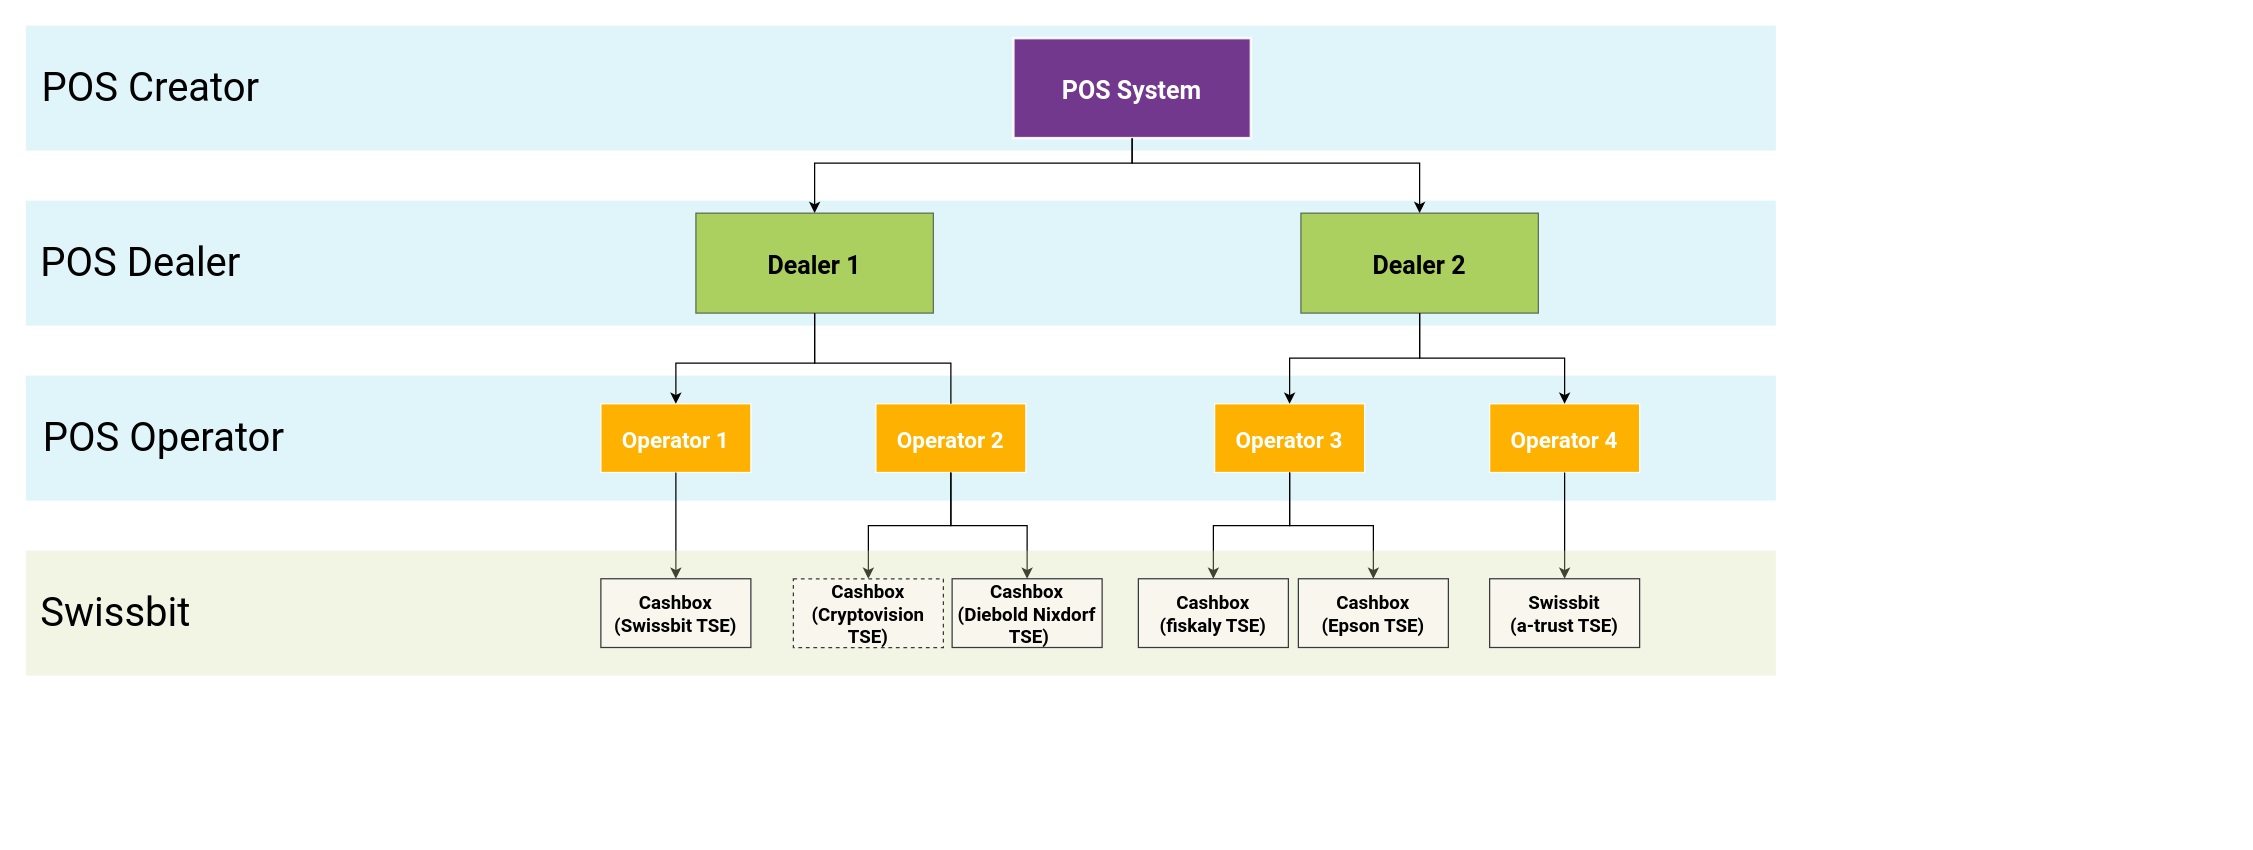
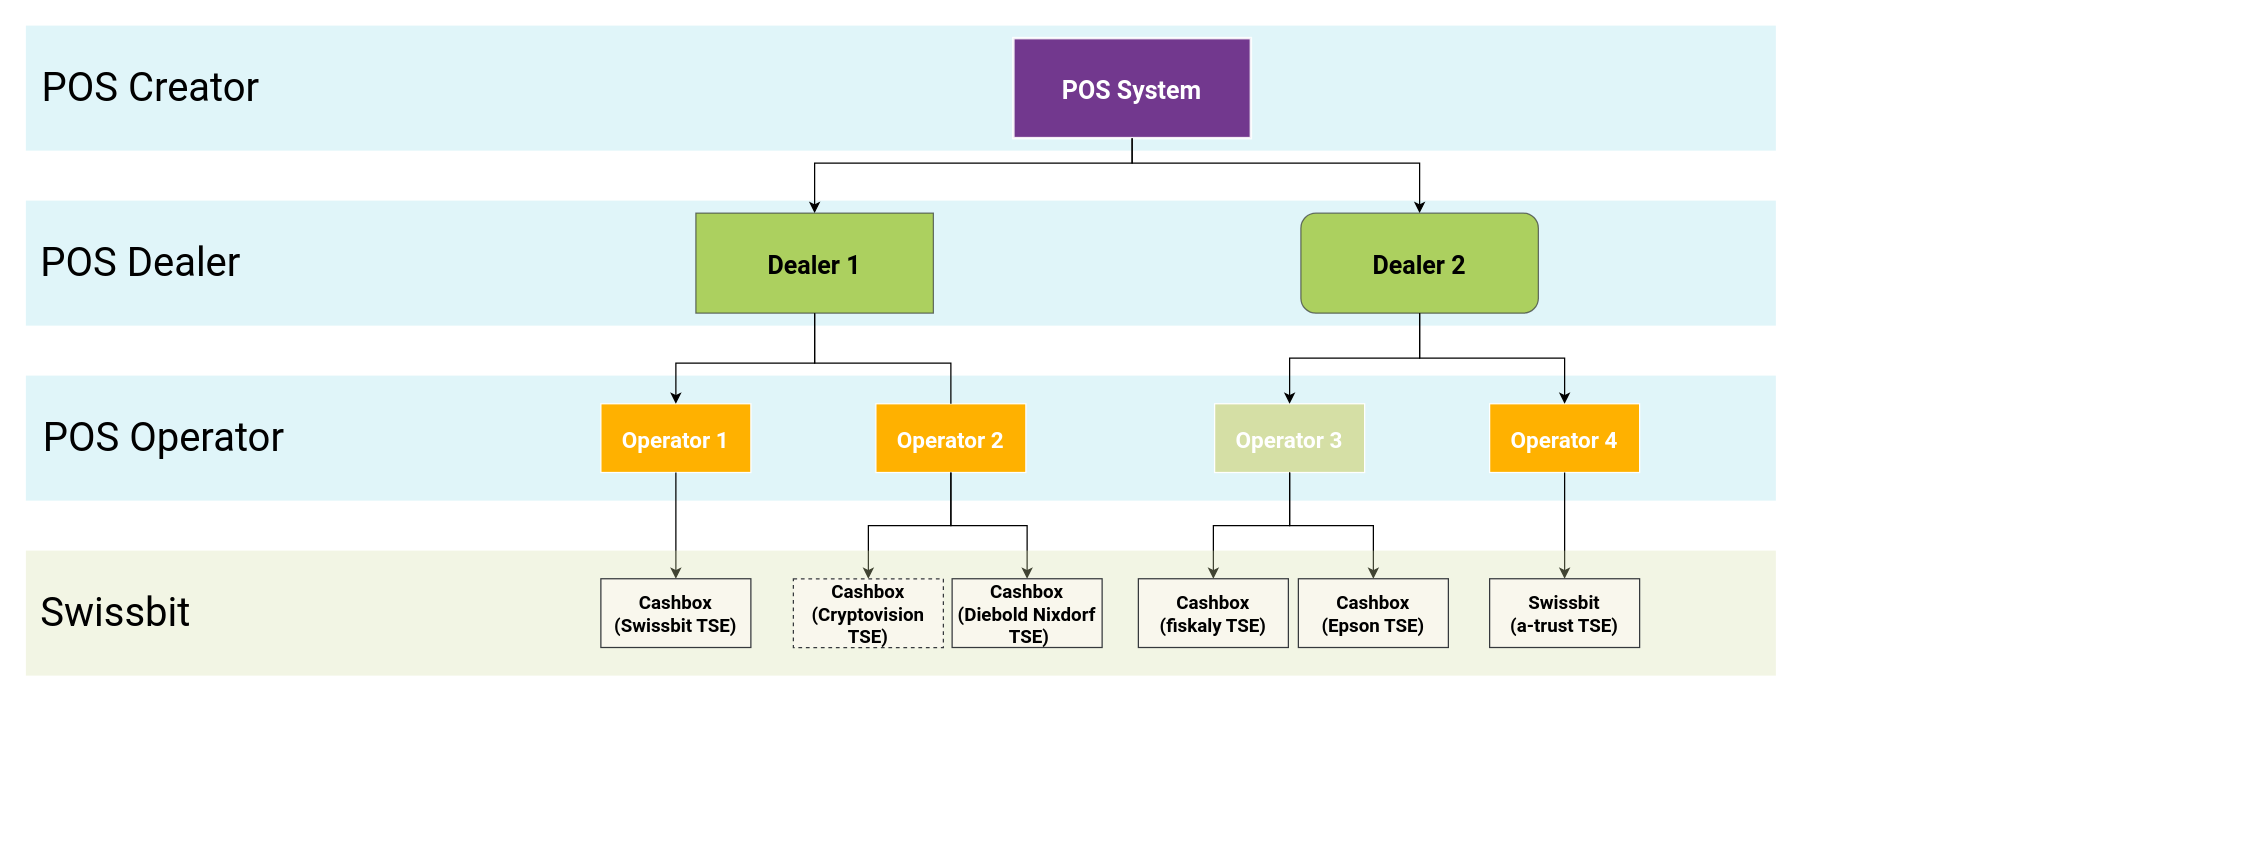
node "Dealer 2": shape rectangle -> rounded rectangle
node "Operator 3": fillcolor #ffb100 -> #d5dfa5
